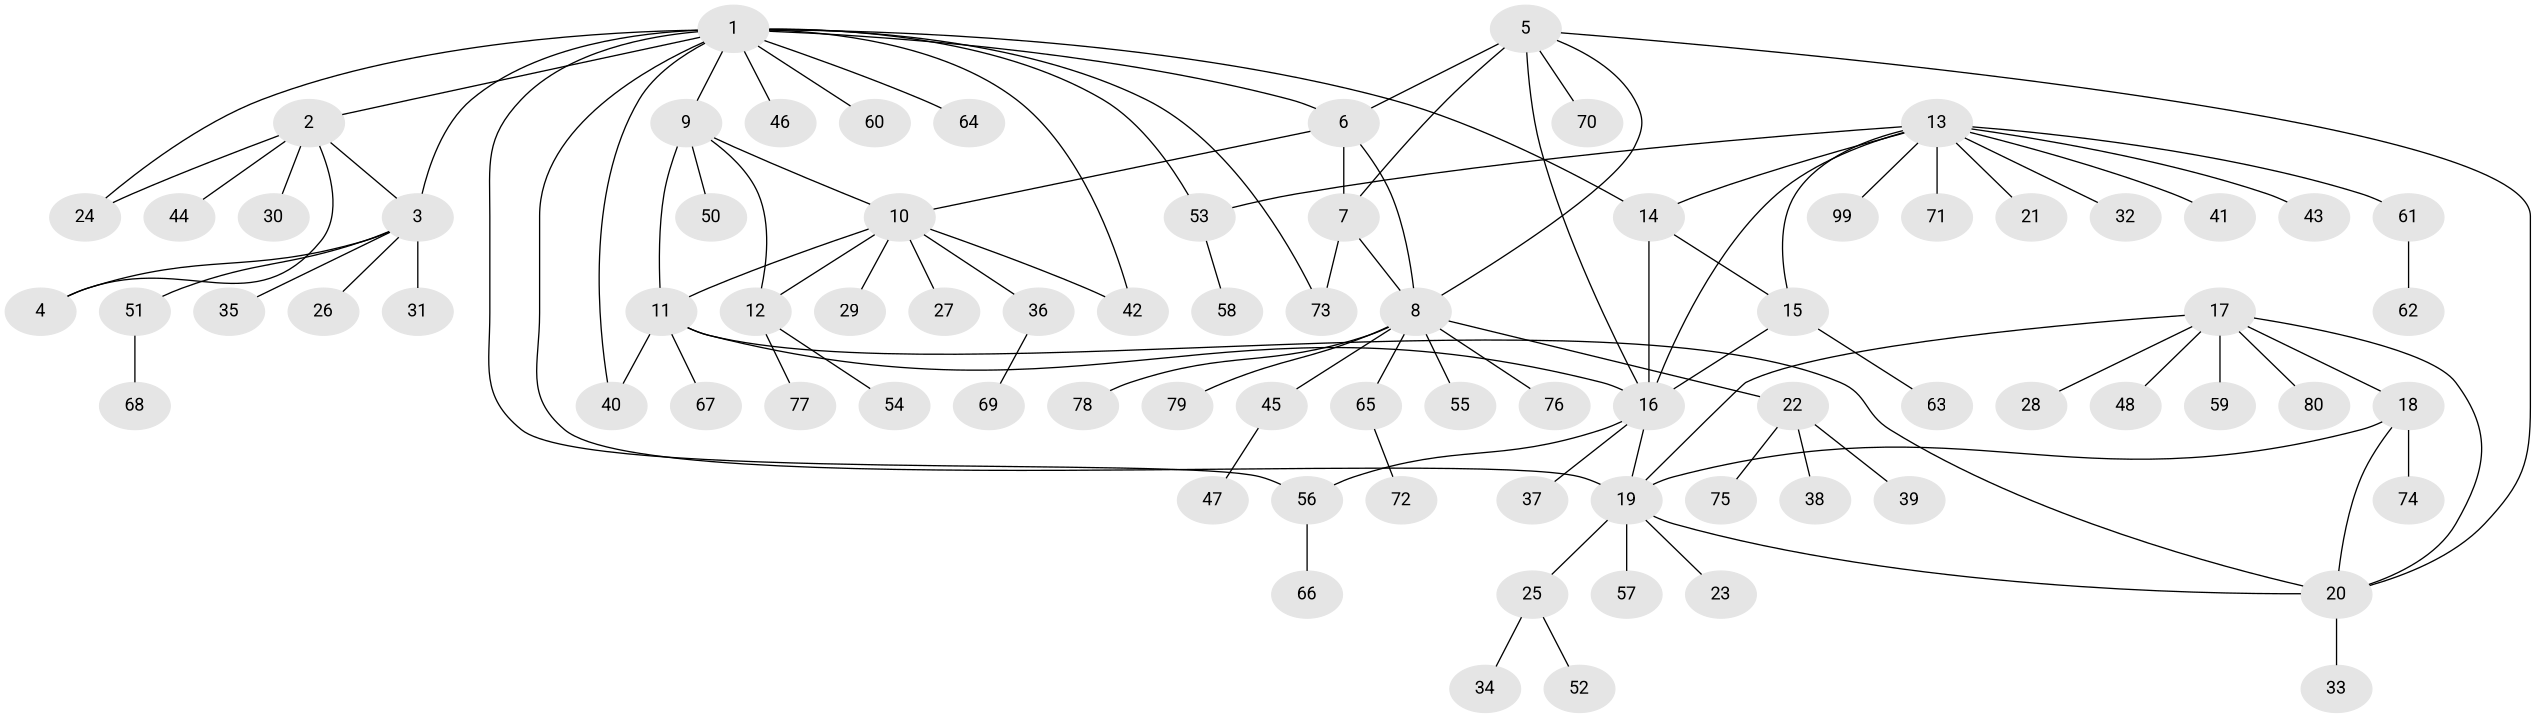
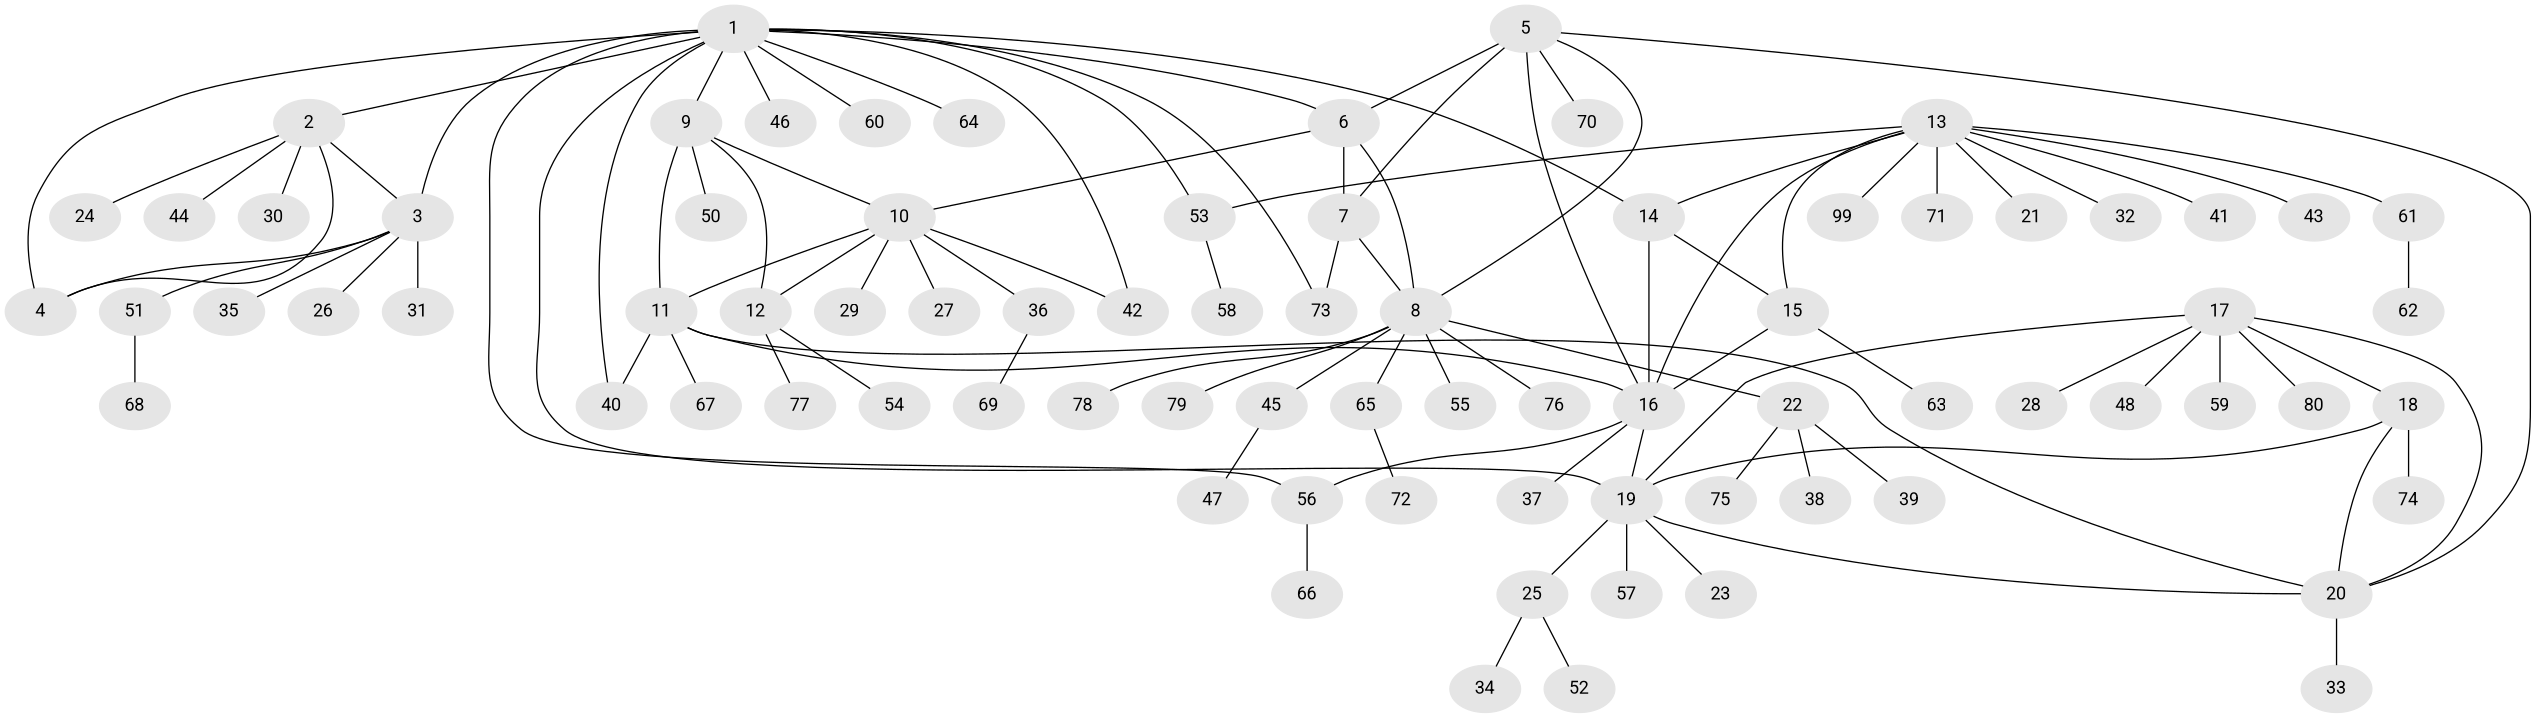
edge "1" -- "24": now "1" -- "4"
